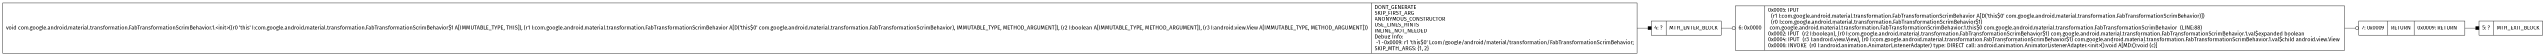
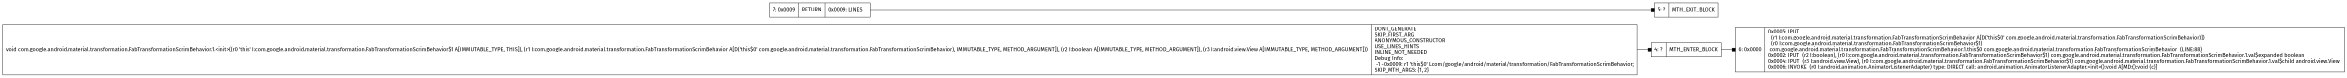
edge "4: ?" -> "6: 0x0000": arrowhead odot -> box
edge "6: 0x0000" -> "7: 0x0009": removed
node "7: 0x0009": text "0x0009: RETURN" -> "0x0009: LINES"
